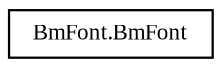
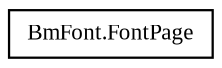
node "BmFont.BmFont": label "BmFont.BmFont" -> "BmFont.FontPage"
